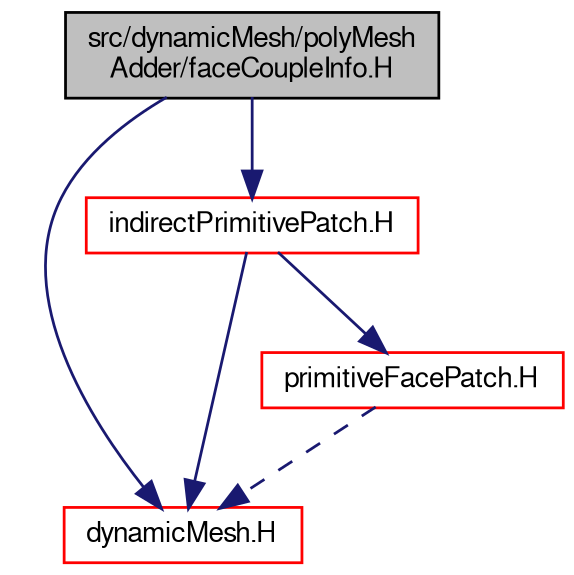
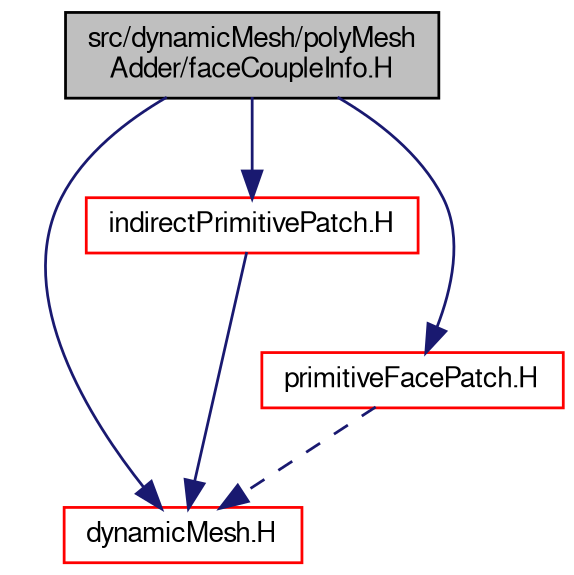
edge "indirectPrimitivePatch.H" -> "primitiveFacePatch.H": now "src/dynamicMesh/polyMesh Adder/faceCoupleInfo.H" -> "primitiveFacePatch.H"
